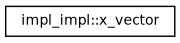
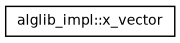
node "impl_impl::x_vector": label "impl_impl::x_vector" -> "alglib_impl::x_vector"
